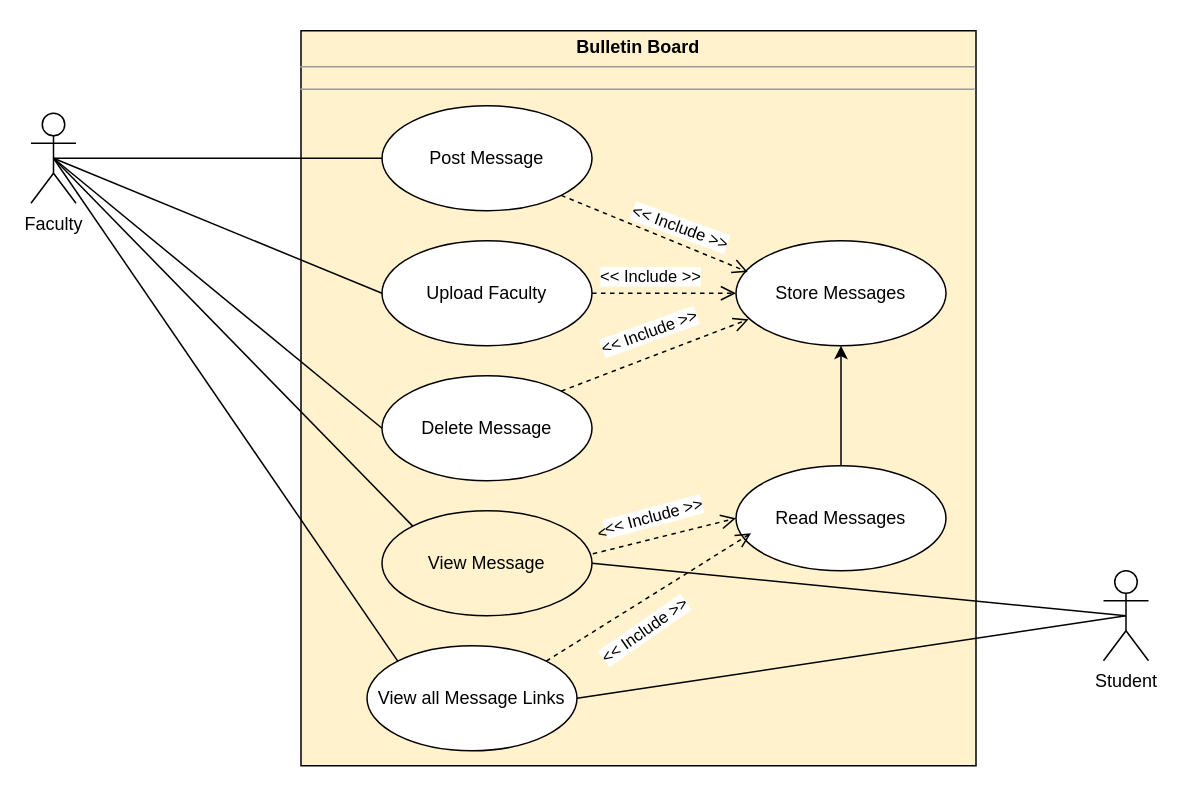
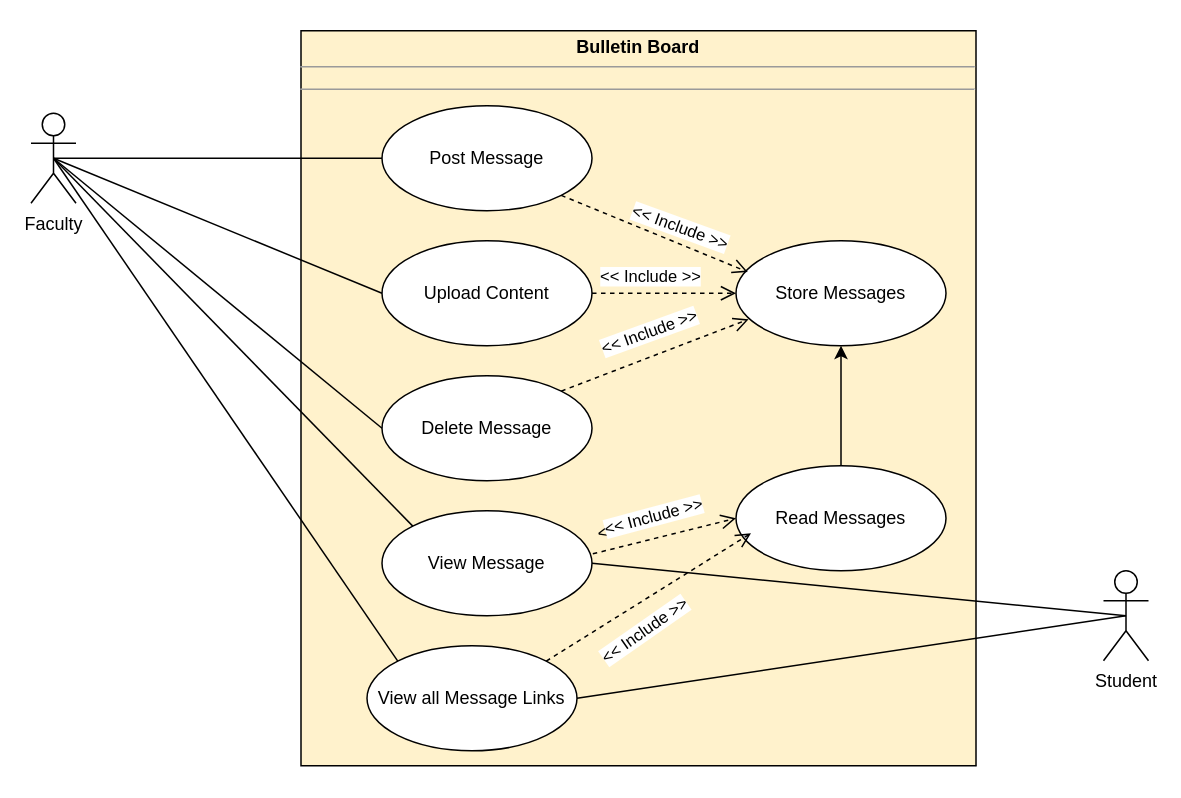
node "Upload Faculty": label "Upload Faculty" -> "Upload Content"
node "View Message": fillcolor #fff2cc -> #ffffff
